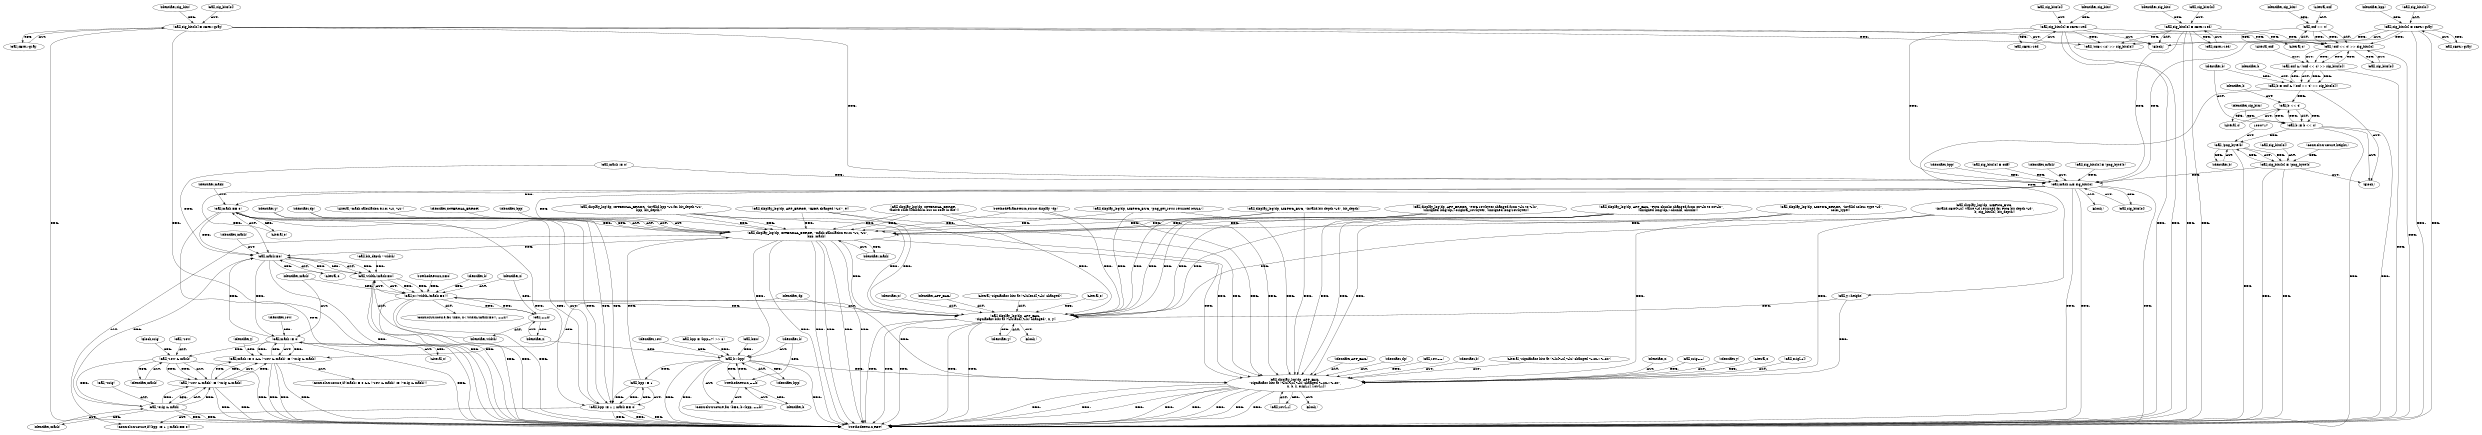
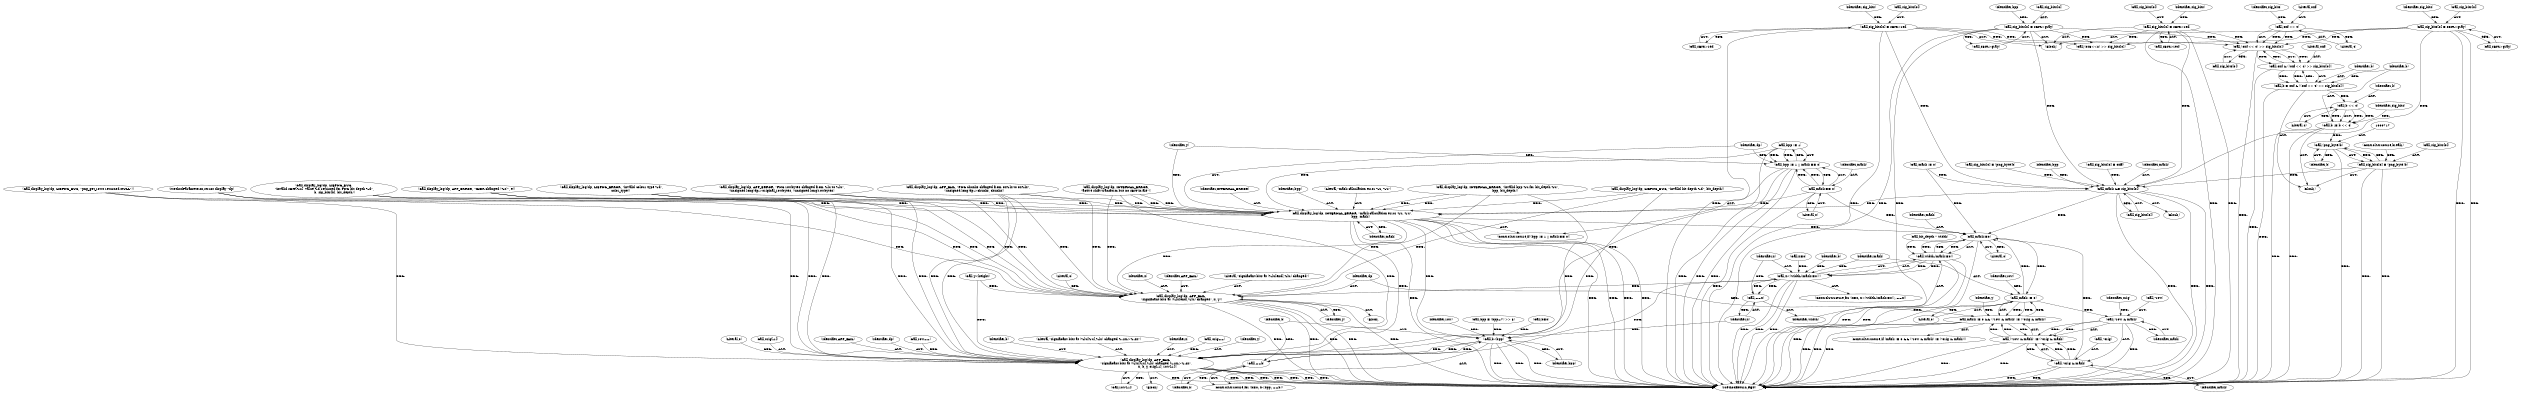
node "(ControlStructure,height;)": label "(ControlStructure,height;)" -> "(ControlStructure,break;)"
edge "(Call,b = 0xf & ((0xf << 4) >> sig_bits[0]))" -> "(Call,y<height)": now "(Call,b = 0xf & ((0xf << 4) >> sig_bits[0]))" -> "(MethodReturn,RET)"
edge "(Call,mask &= sig_bits[0])" -> "(Call,mask == 0)": removed, label "DDG:"
node "(MethodReturn,x=0)": label "(MethodReturn,x=0)" -> "(Call,x=0)"
node "(Block,orig)": label "(Block,orig)" -> "(Identifier,orig)"
edge "(Call,b<bpp)" -> "(Call,bpp != 1)": reversed
edge "(Call,*row & mask)" -> "(Call,*orig & mask)": label "DDG: " -> "AST: "
node "(MethodReturn,++b)": label "(MethodReturn,++b)" -> "(Call,++b)"
